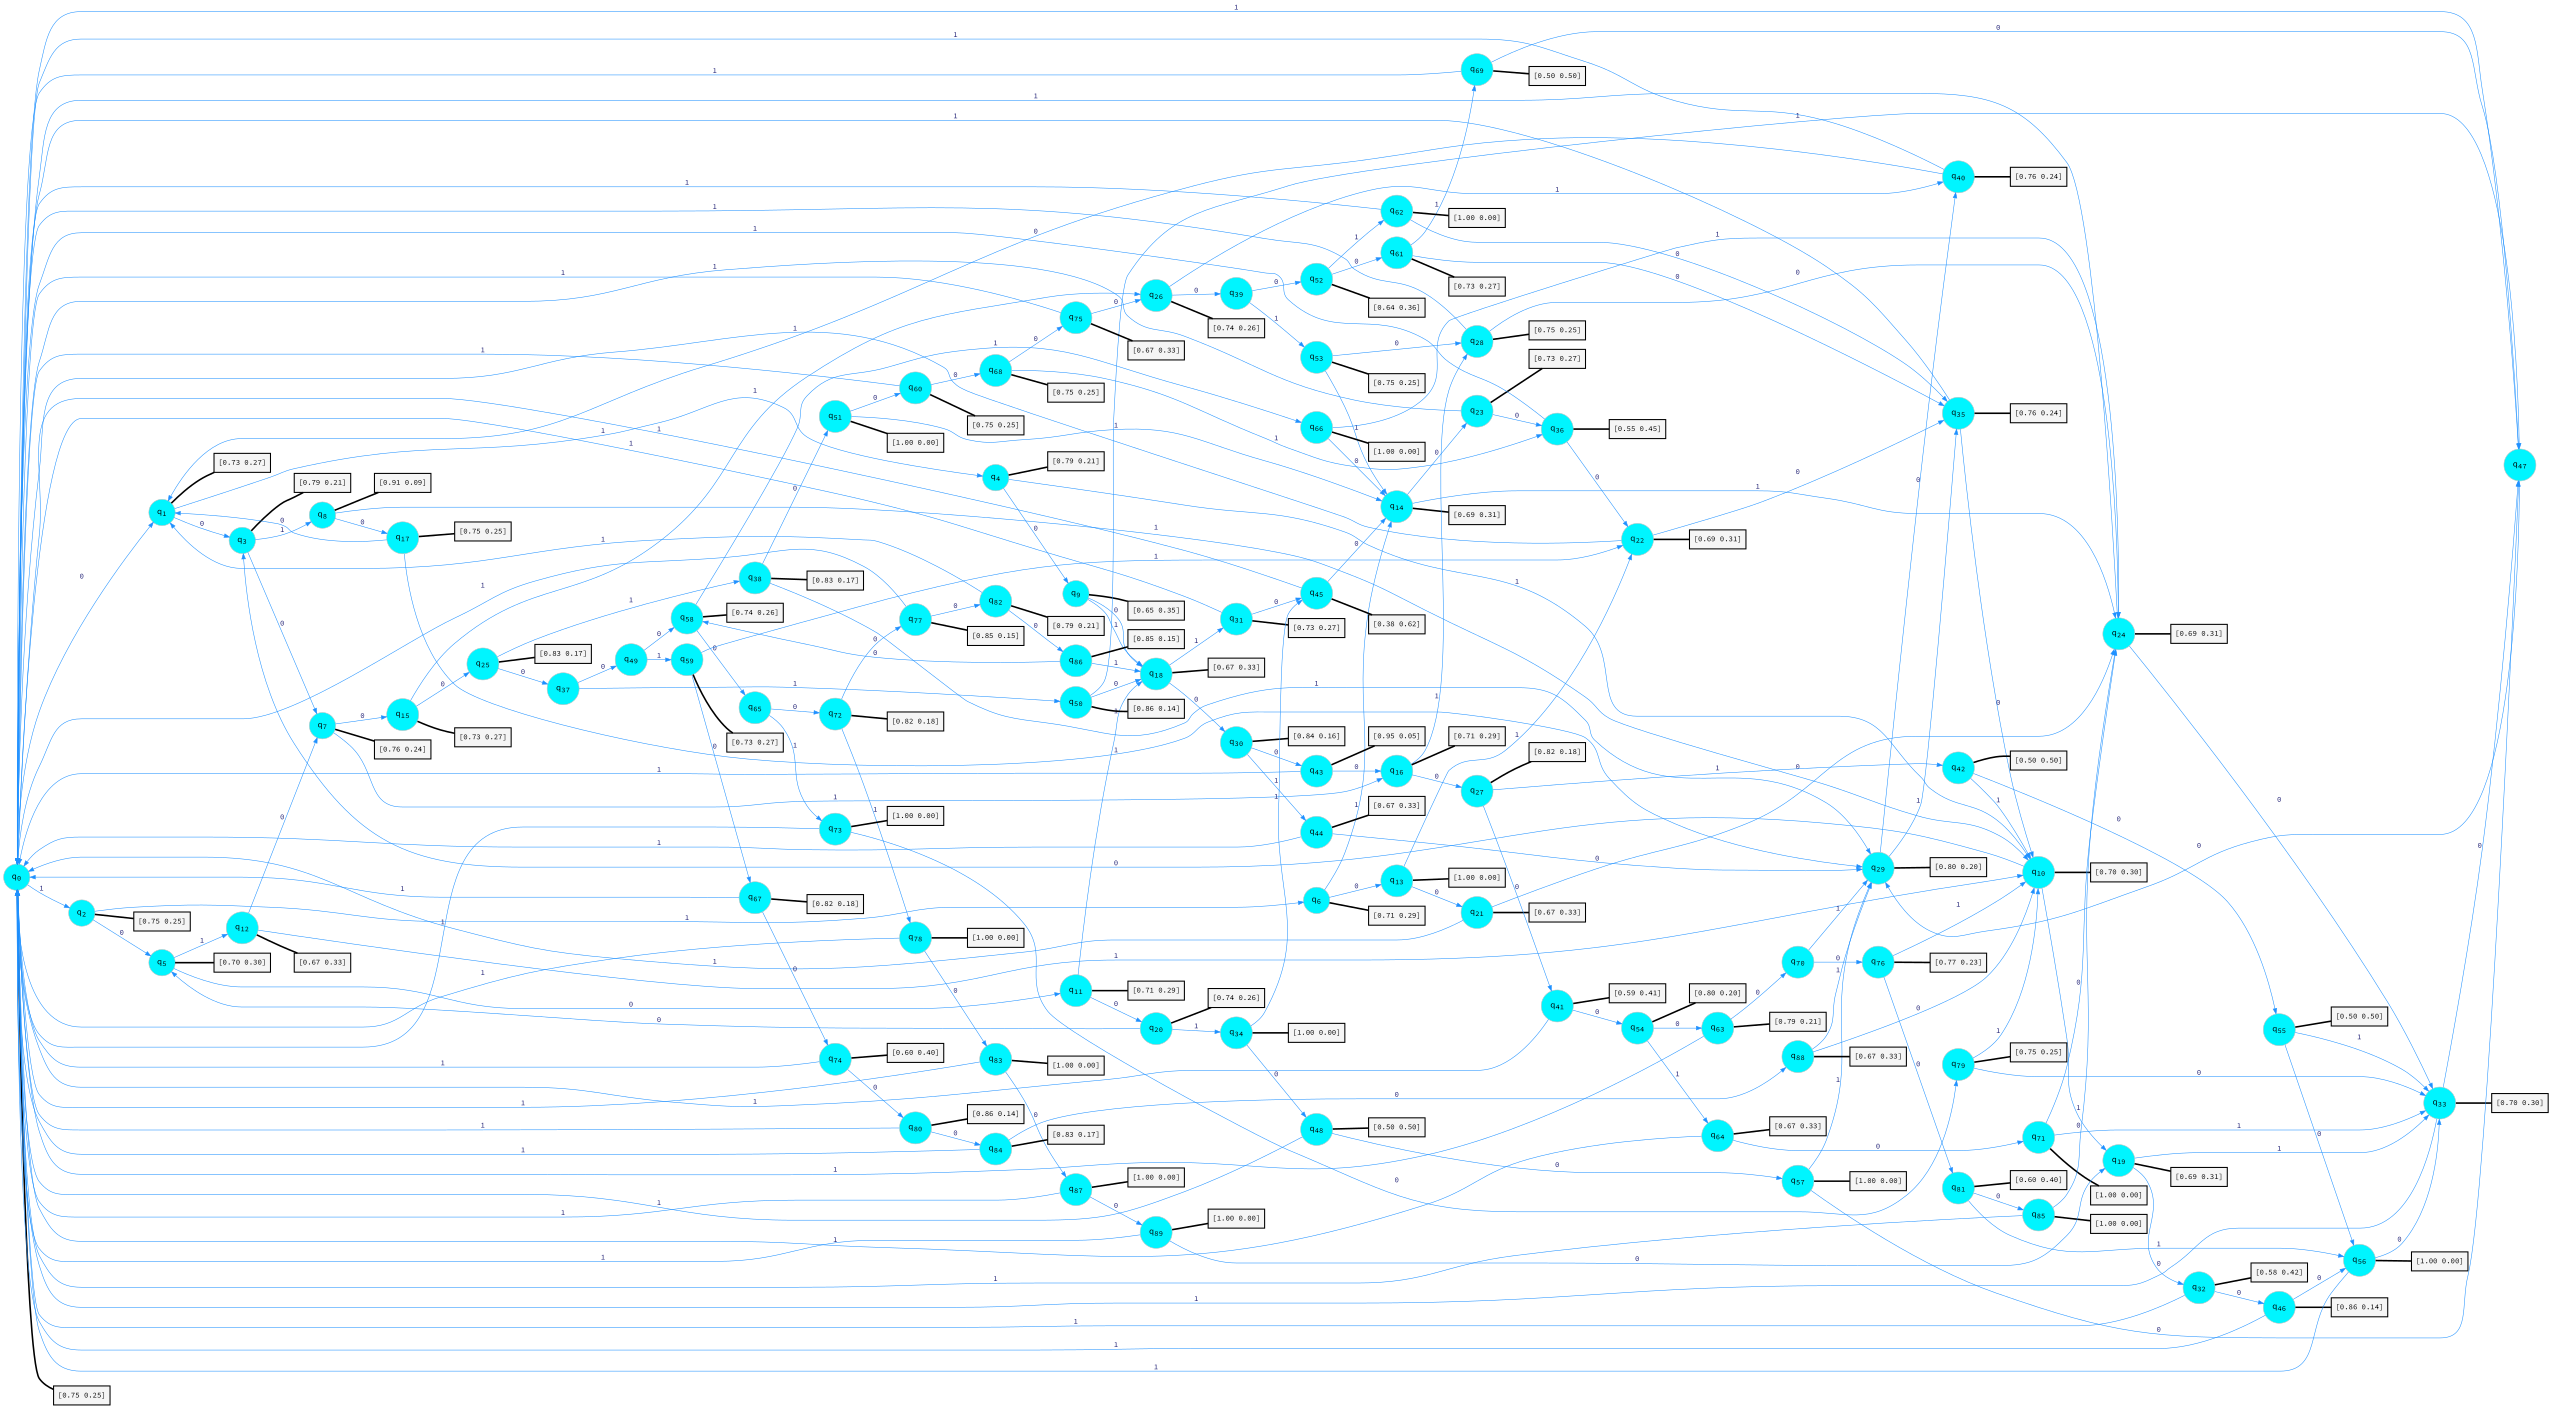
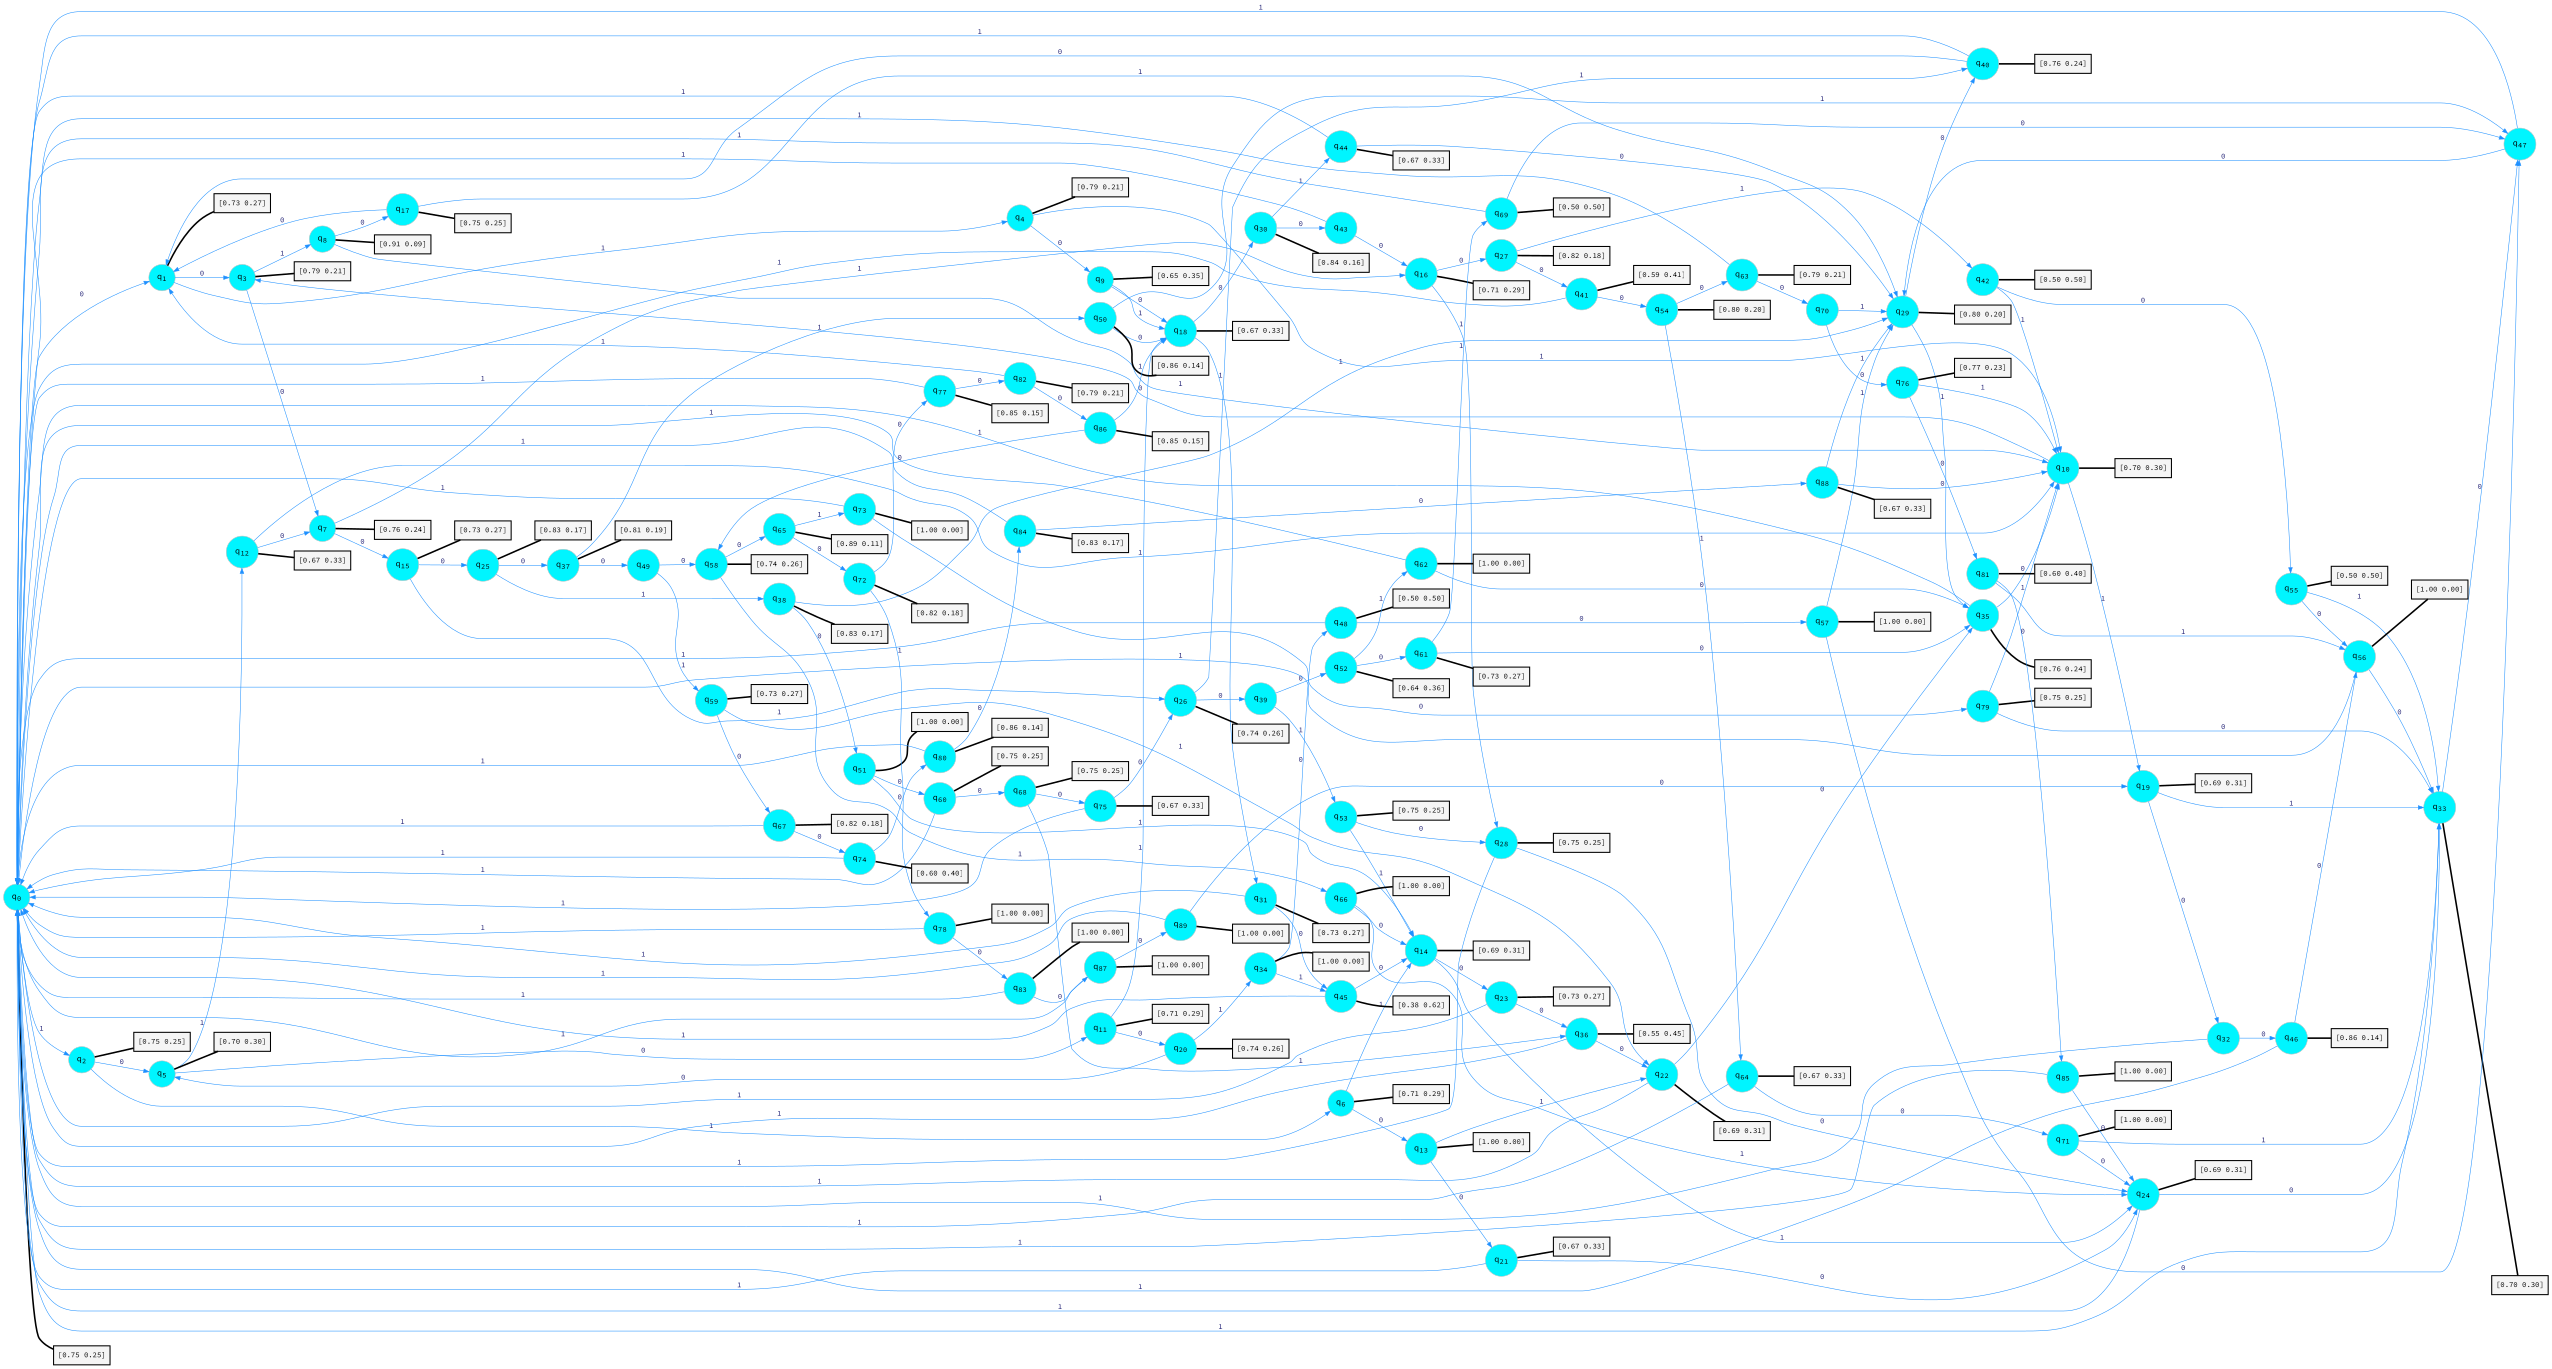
node "[0.81 0.19]": added
node "[0.89 0.11]": added
node "[0.95 0.05]": removed
node "[0.58 0.42]": removed
